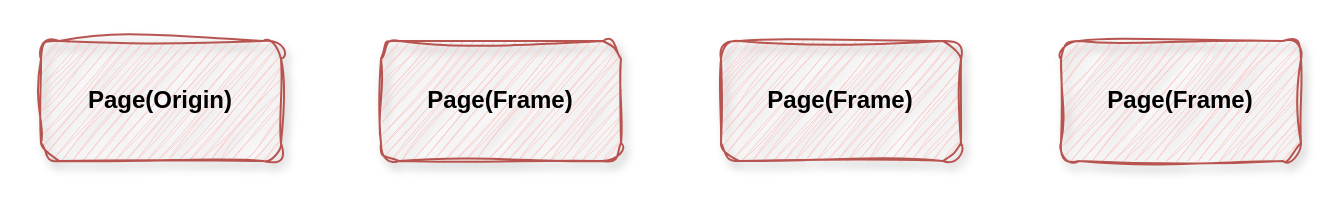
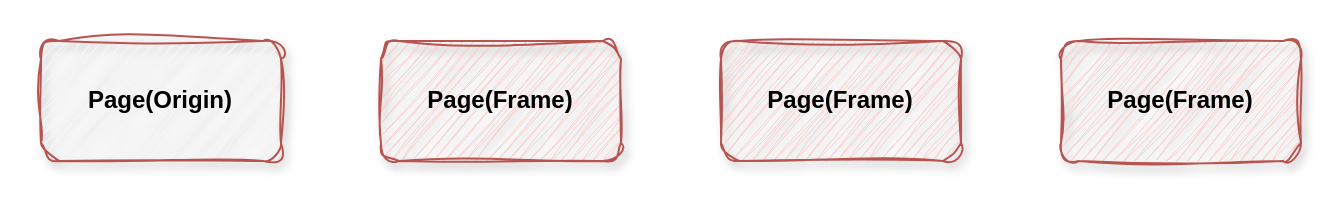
node "Page(Origin)": fillcolor #f8cecc -> #f5f5f5
